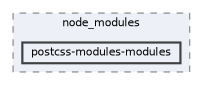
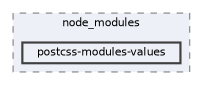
node "postcss-modules-modules": label "postcss-modules-modules" -> "postcss-modules-values"
